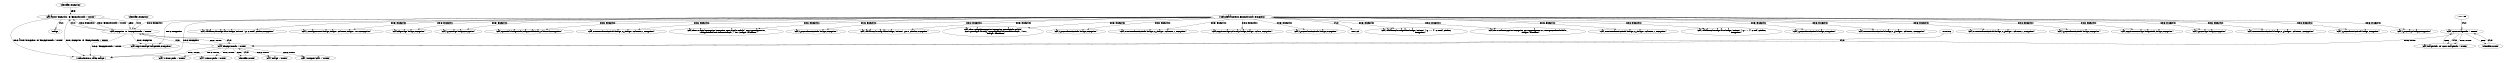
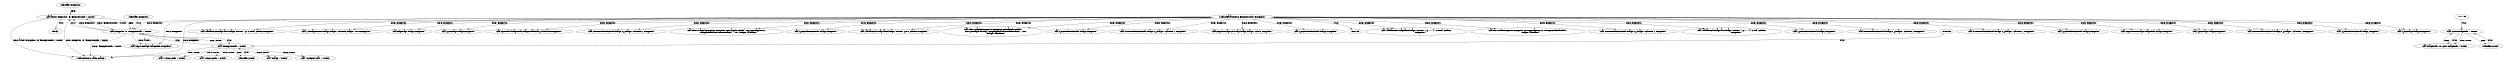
node "(Image,)": label "(Image,)" -> "(Block,)"
edge "(Call,exception != (ExceptionInfo *) NULL)" -> "(Call,AcquireImage(image_info,exception))": label "DDG: exception" -> "DDG: assert"
edge "(Call,(const ImageInfo *) NULL)" -> "(Call,(ExceptionInfo *) NULL)": removed, label "DDG: NULL"
